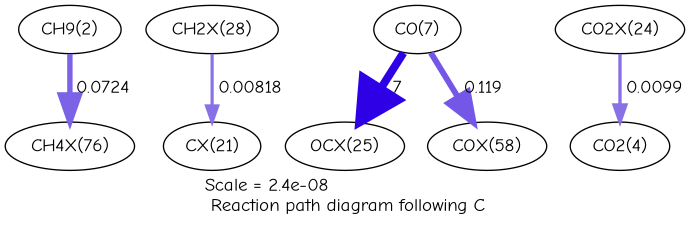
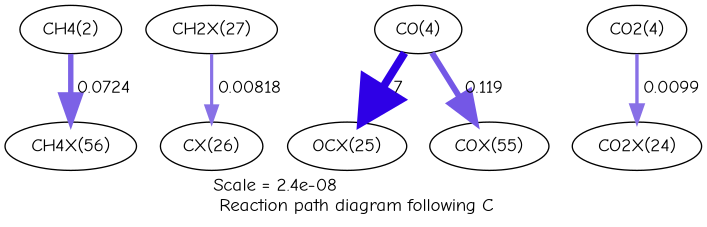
node "CH9(2)": label "CH9(2)" -> "CH4(2)"
node "CH2X(28)": label "CH2X(28)" -> "CH2X(27)"
node "CO(7)": label "CO(7)" -> "CO(4)"
edge "CO2X(24)" -> "CO2(4)": reversed
node "CH4X(76)": label "CH4X(76)" -> "CH4X(56)"
node "CX(21)": label "CX(21)" -> "CX(26)"
node "COX(58)": label "COX(58)" -> "COX(55)"
